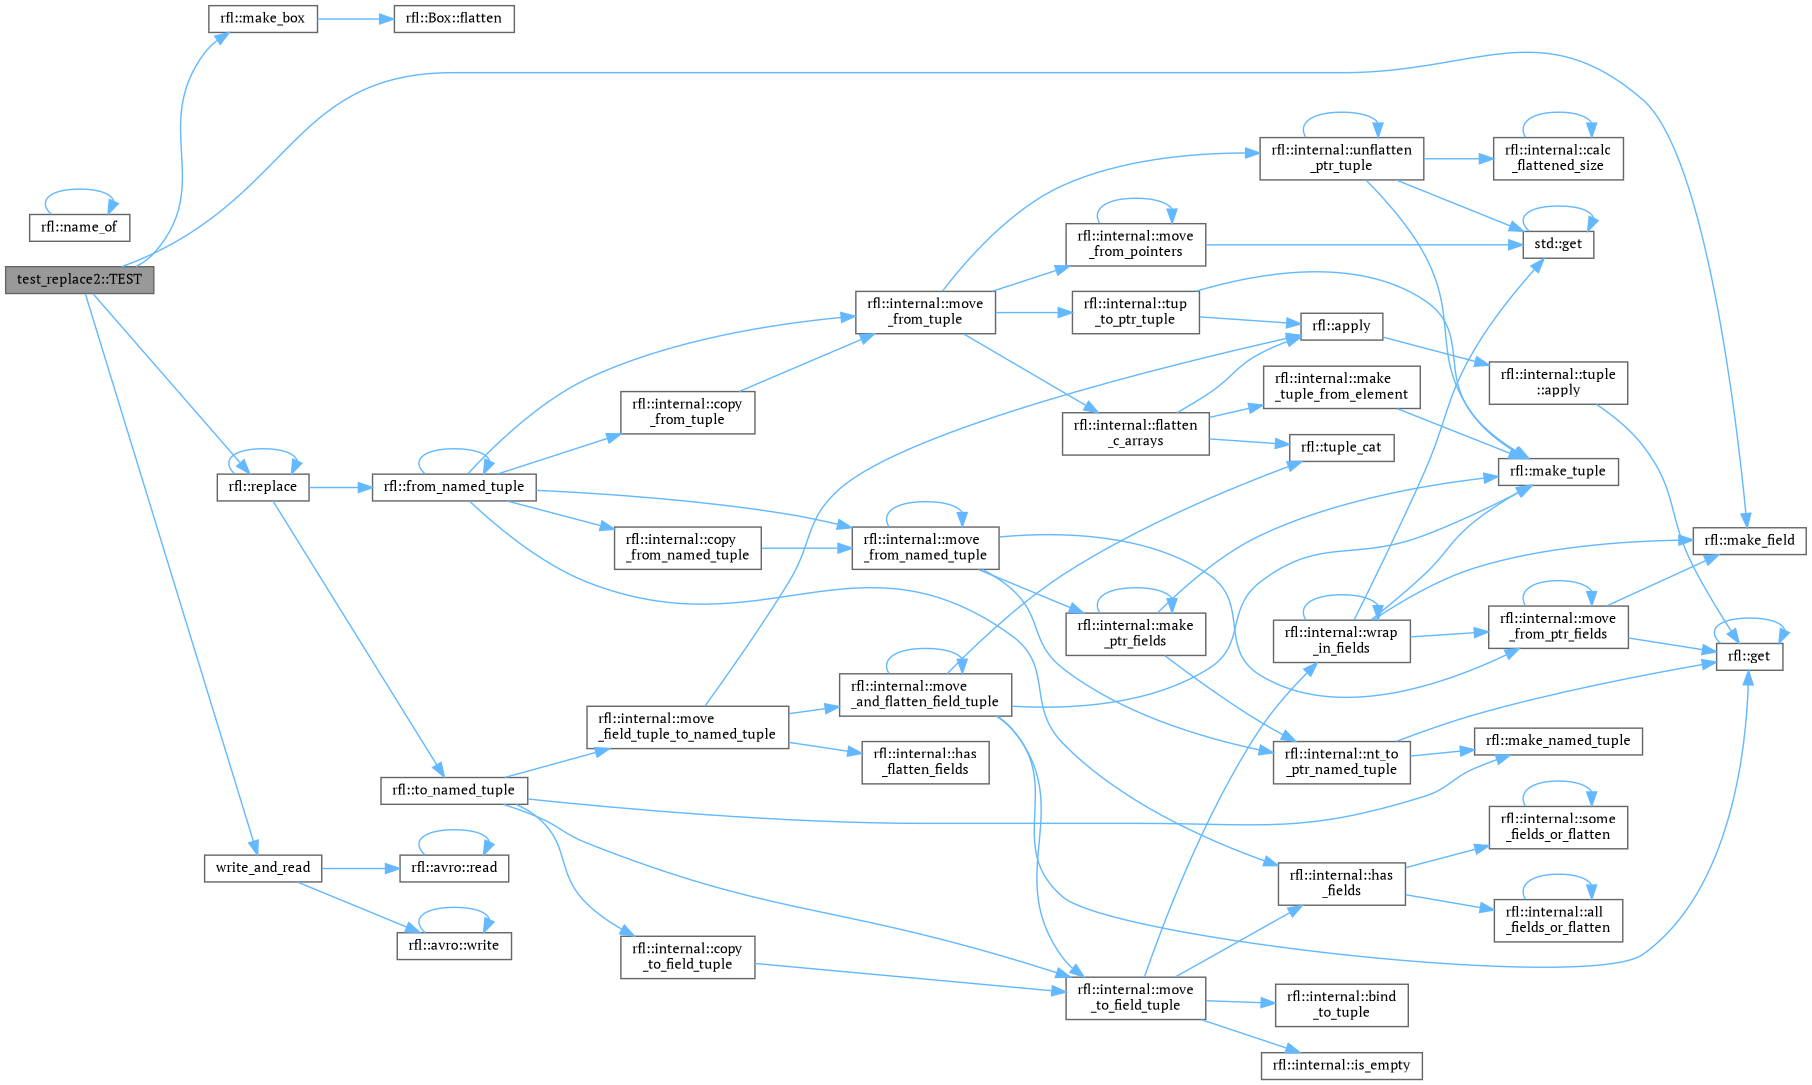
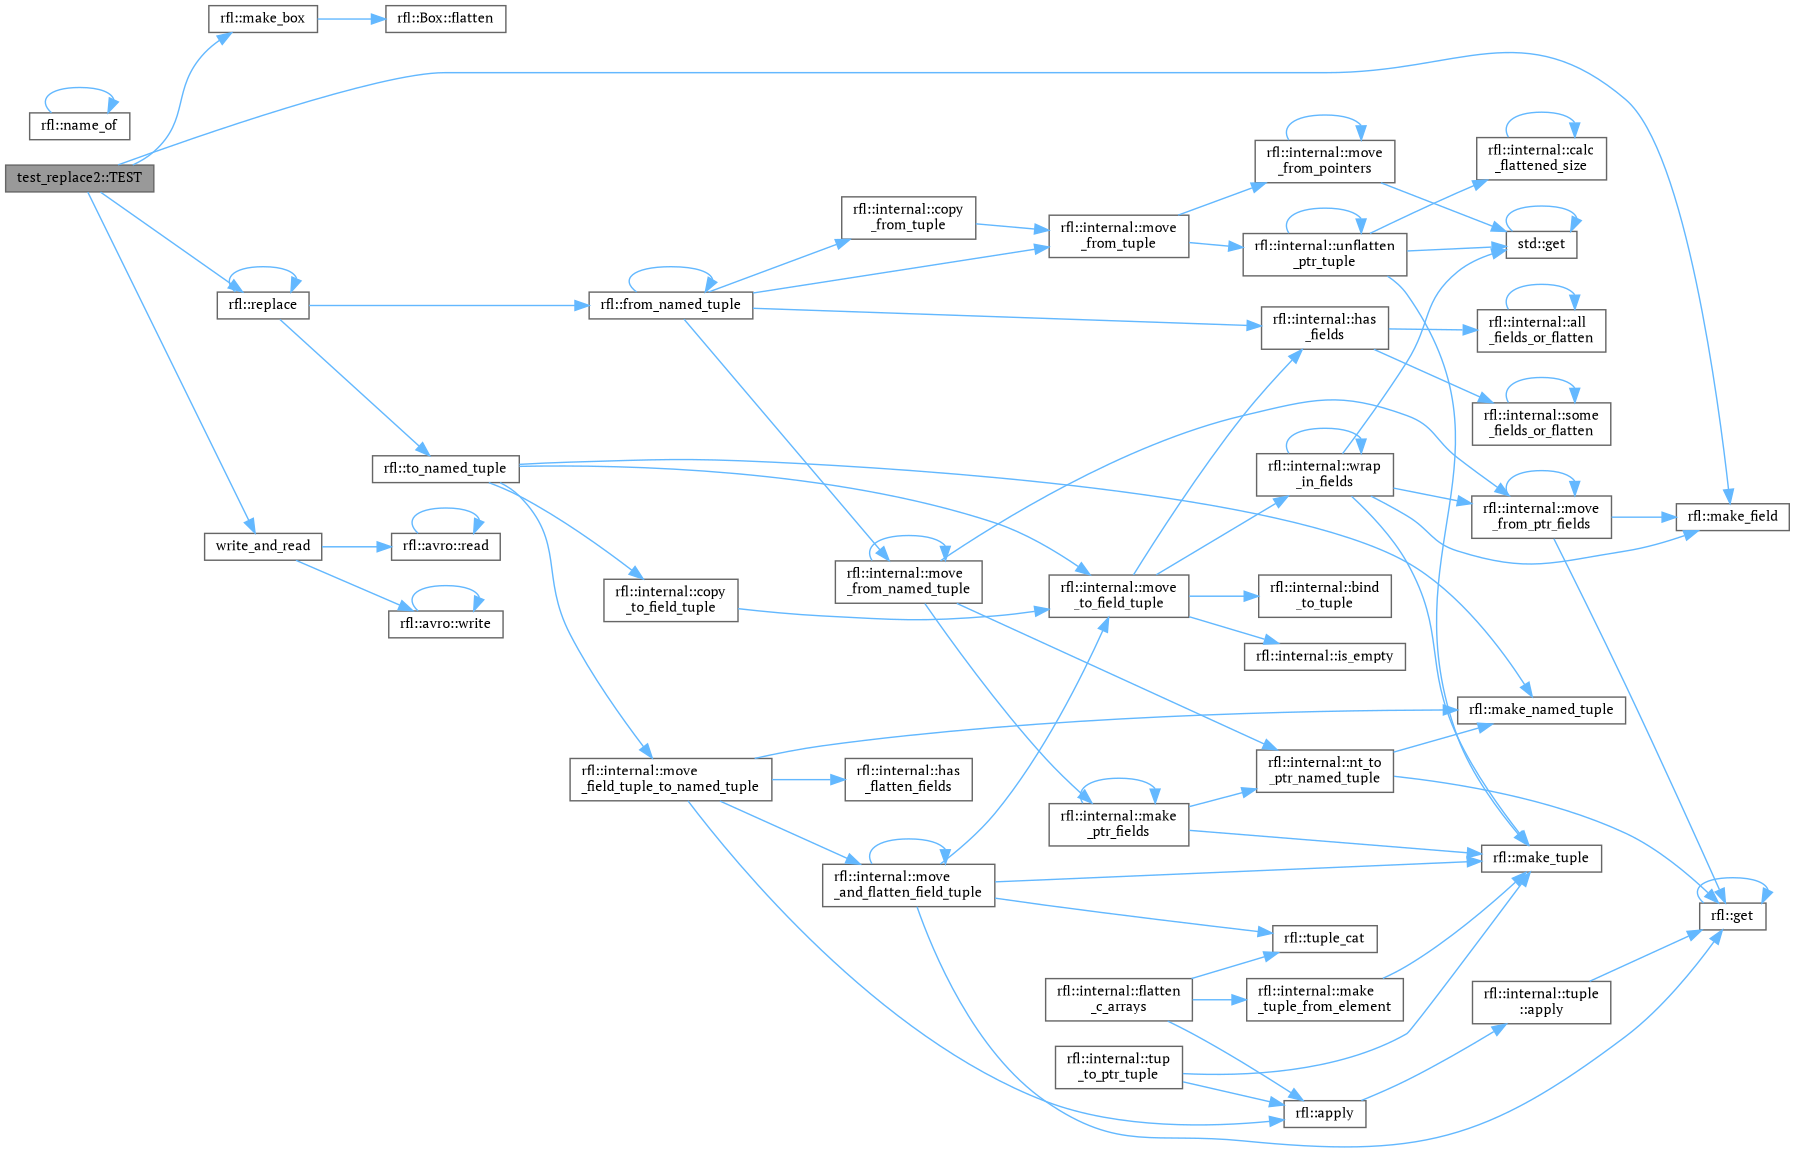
edge "rfl::internal::move _from_tuple" -> "rfl::internal::tup _to_ptr_tuple": removed
edge "rfl::internal::move _from_tuple" -> "rfl::internal::flatten _c_arrays": removed
node "rfl::internal::copy _from_named_tuple": removed
edge "rfl::internal::move _field_tuple_to_named_tuple" -> "rfl::make_named_tuple": added
